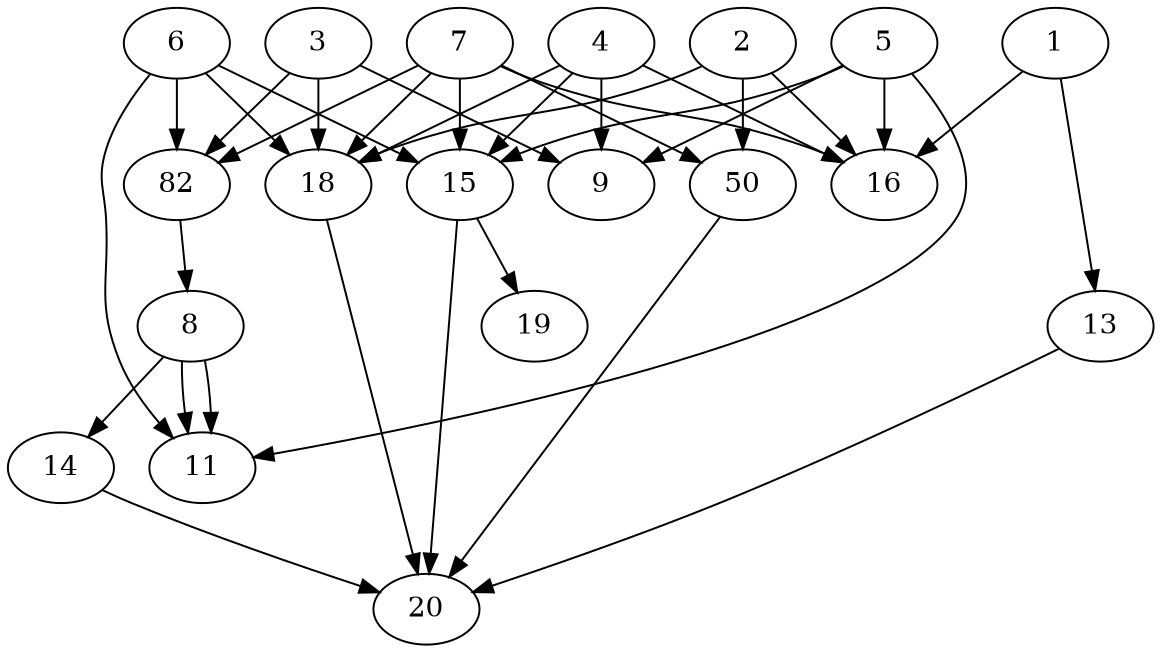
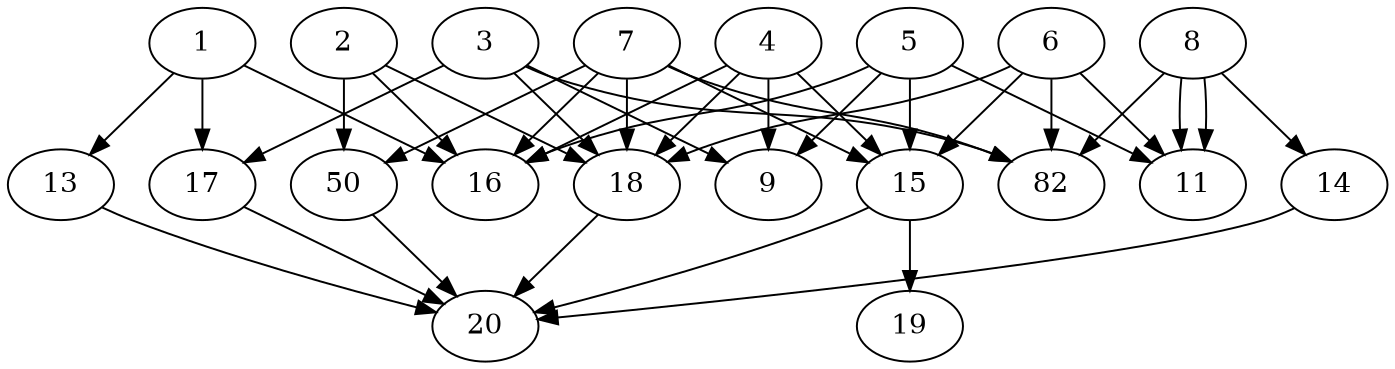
node "17": added
edge "82" -> "8": reversed
